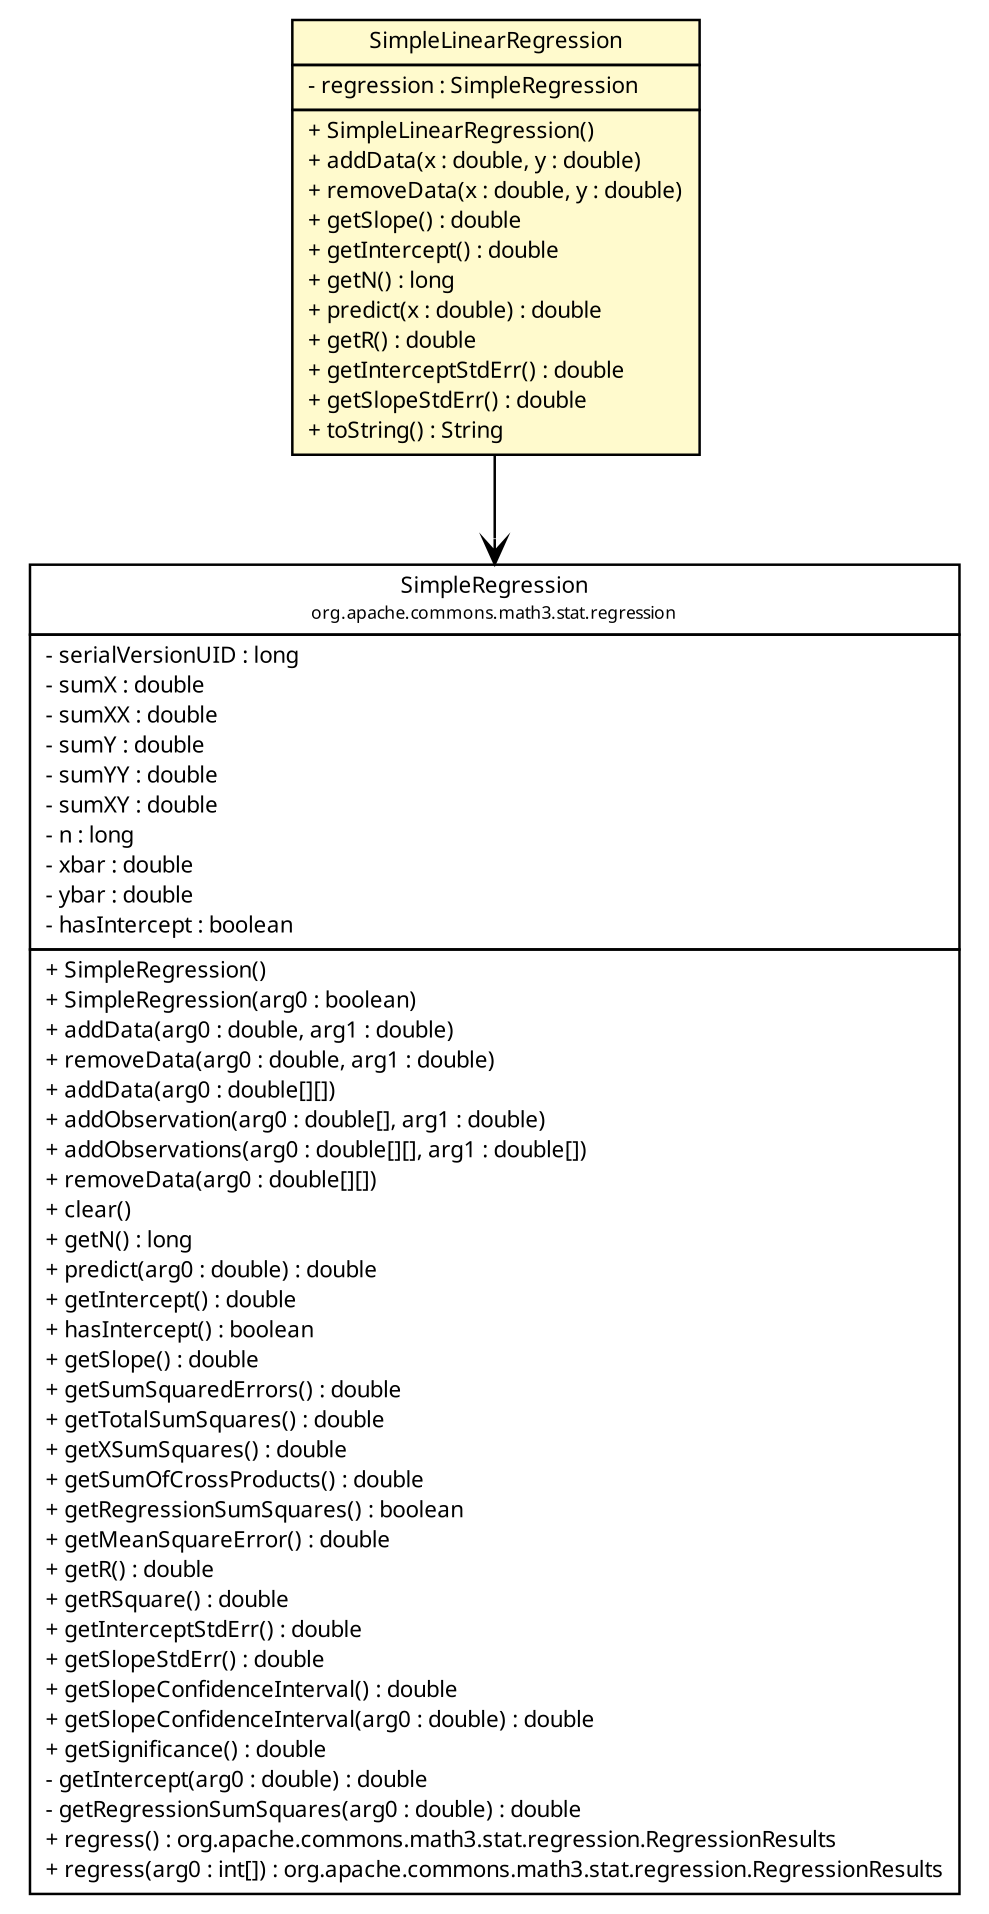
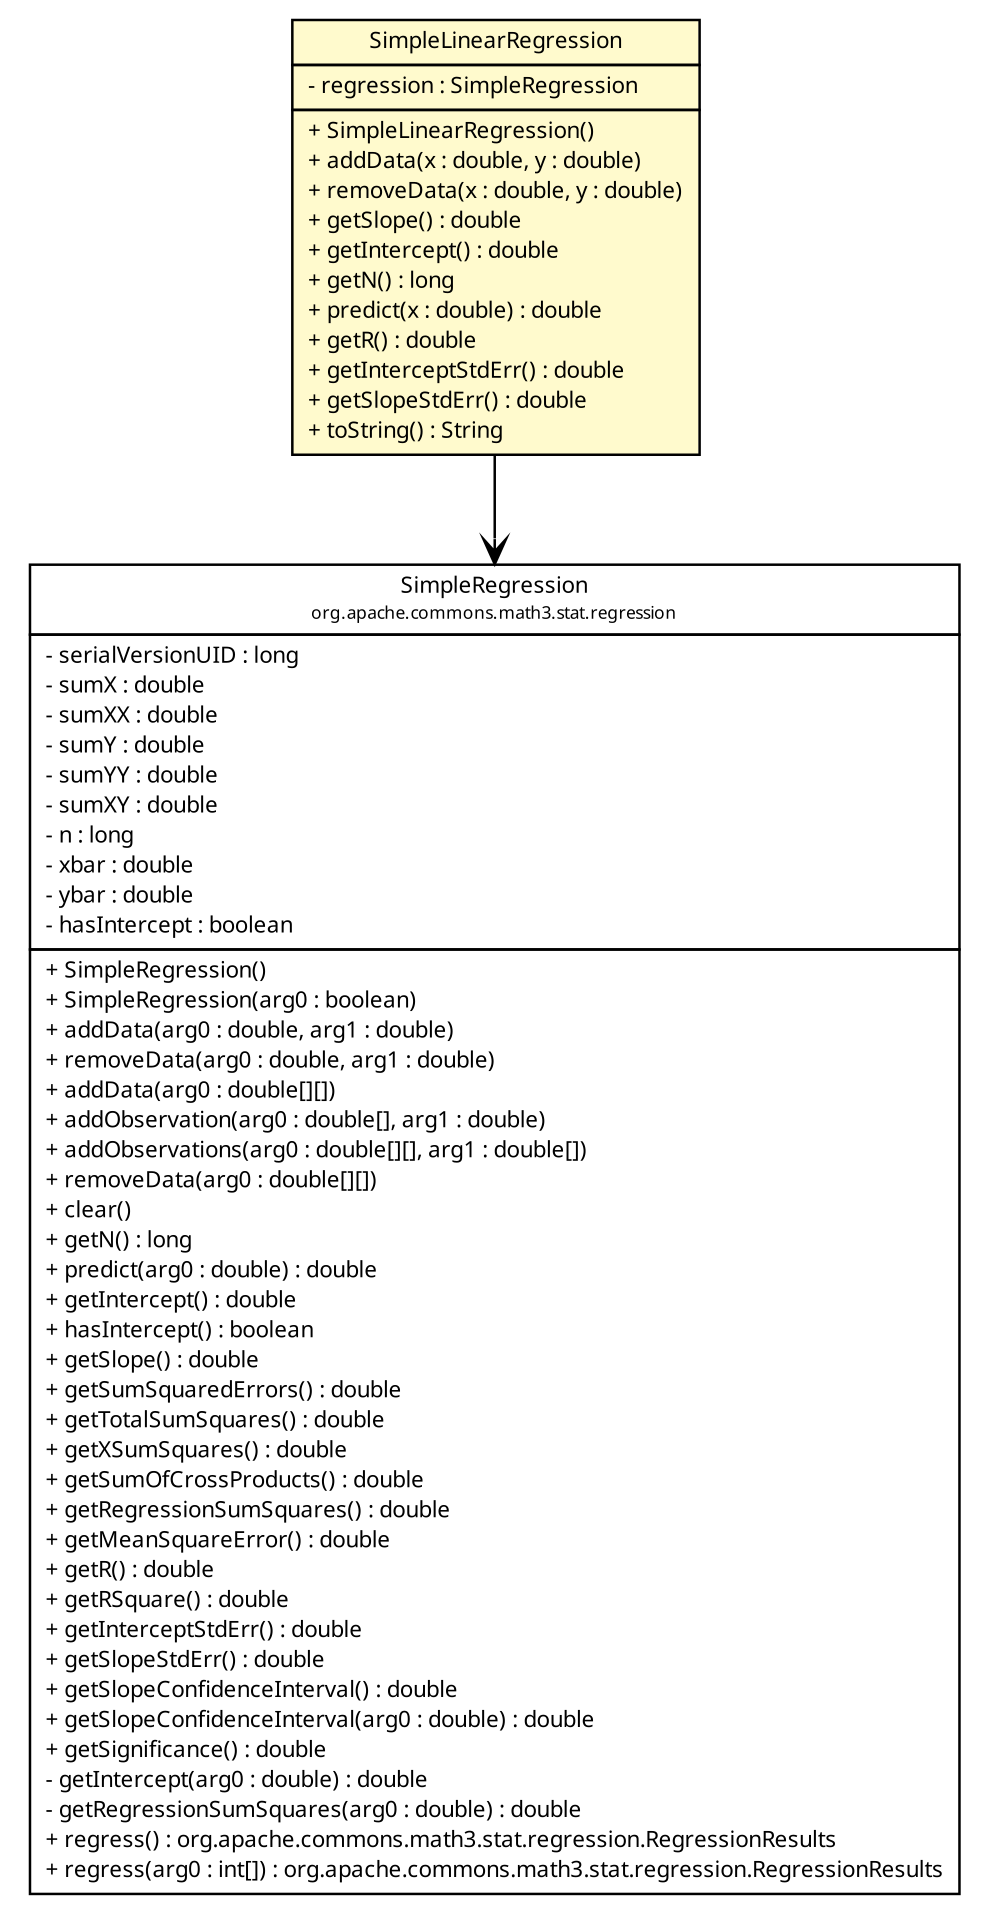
node "SimpleRegression": text "+ getRegressionSumSquares() : boolean" -> "+ getRegressionSumSquares() : double"
